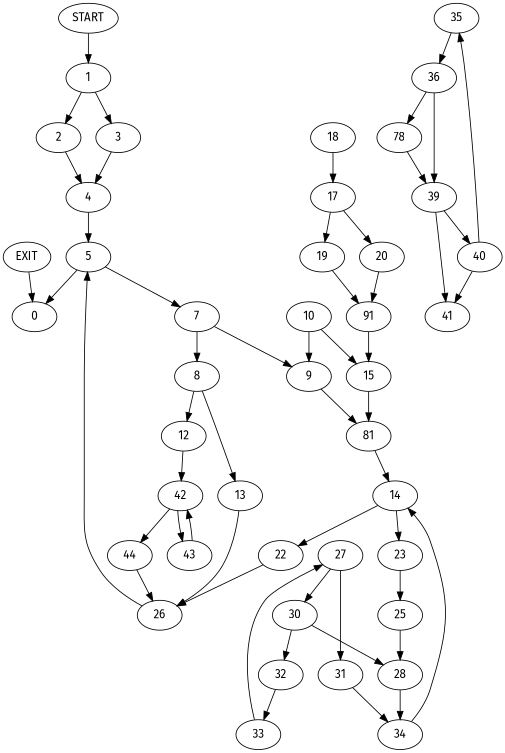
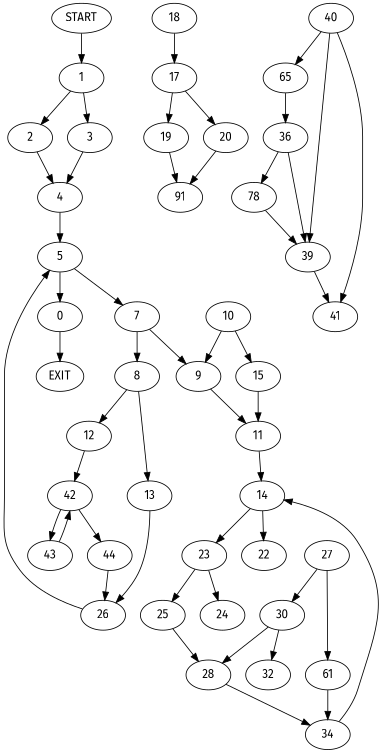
node "35": label "35" -> "65"
edge "39" -> "40": reversed
edge "EXIT" -> "0": reversed
edge "91" -> "15": removed
node "81": label "81" -> "11"
edge "22" -> "26": removed
node "24": added
node "31": label "31" -> "61"
node "33": removed
